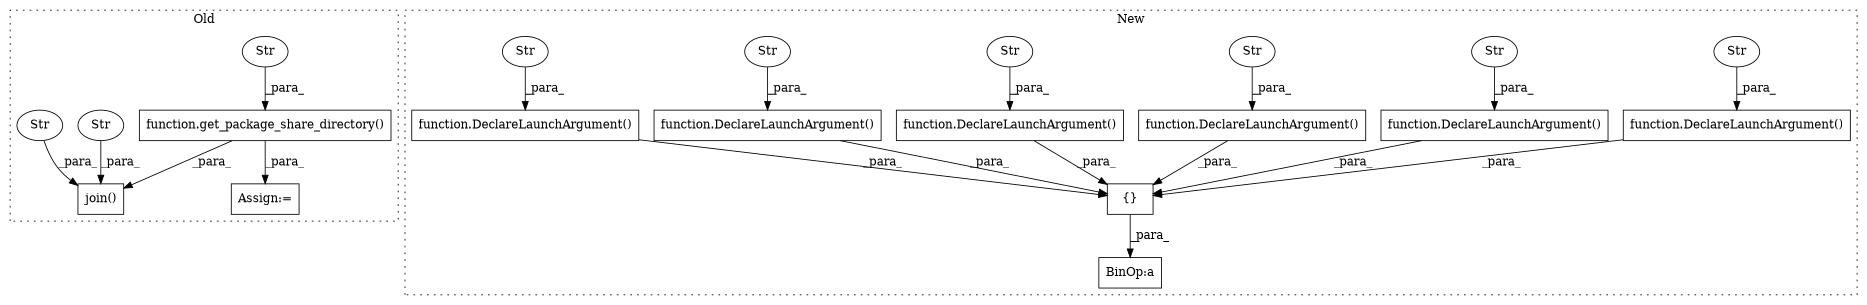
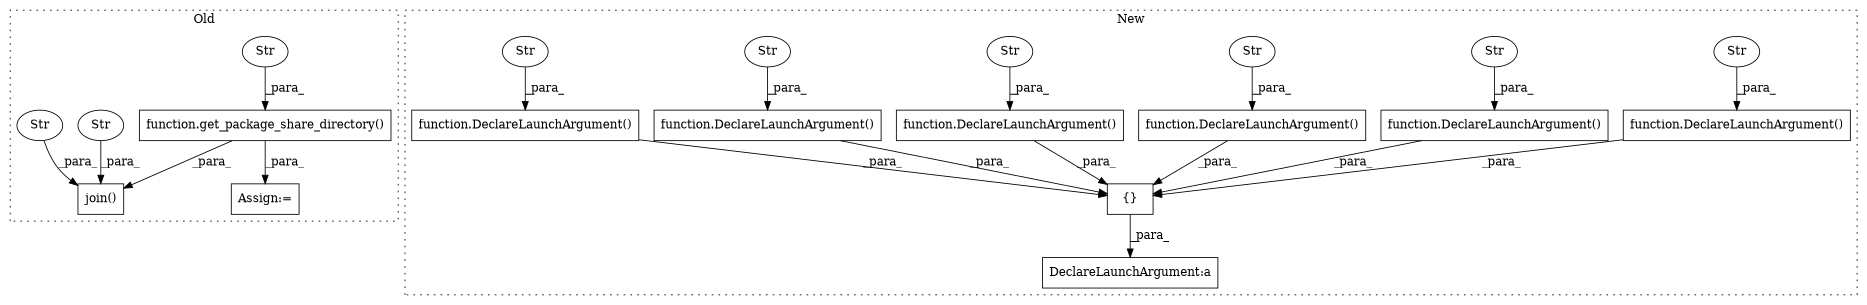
node "BinOp:a": label "BinOp:a" -> "DeclareLaunchArgument:a"
